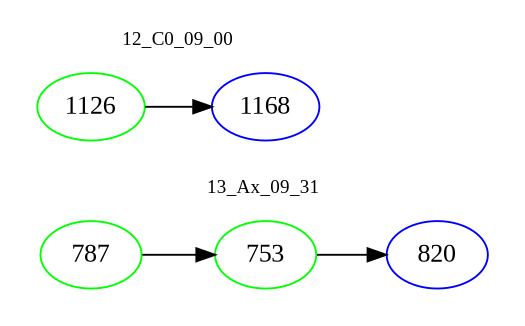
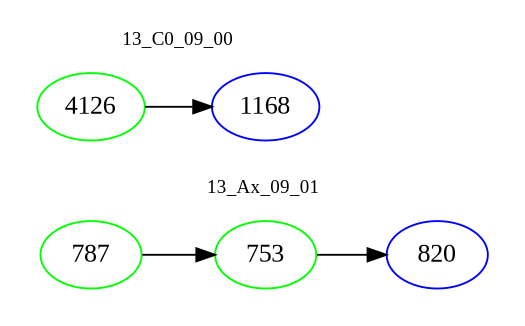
cluster "12_C0_09_00": label "12_C0_09_00" -> "13_C0_09_00"
node "1126": label "1126" -> "4126"
cluster "13_Ax_09_31": label "13_Ax_09_31" -> "13_Ax_09_01"
